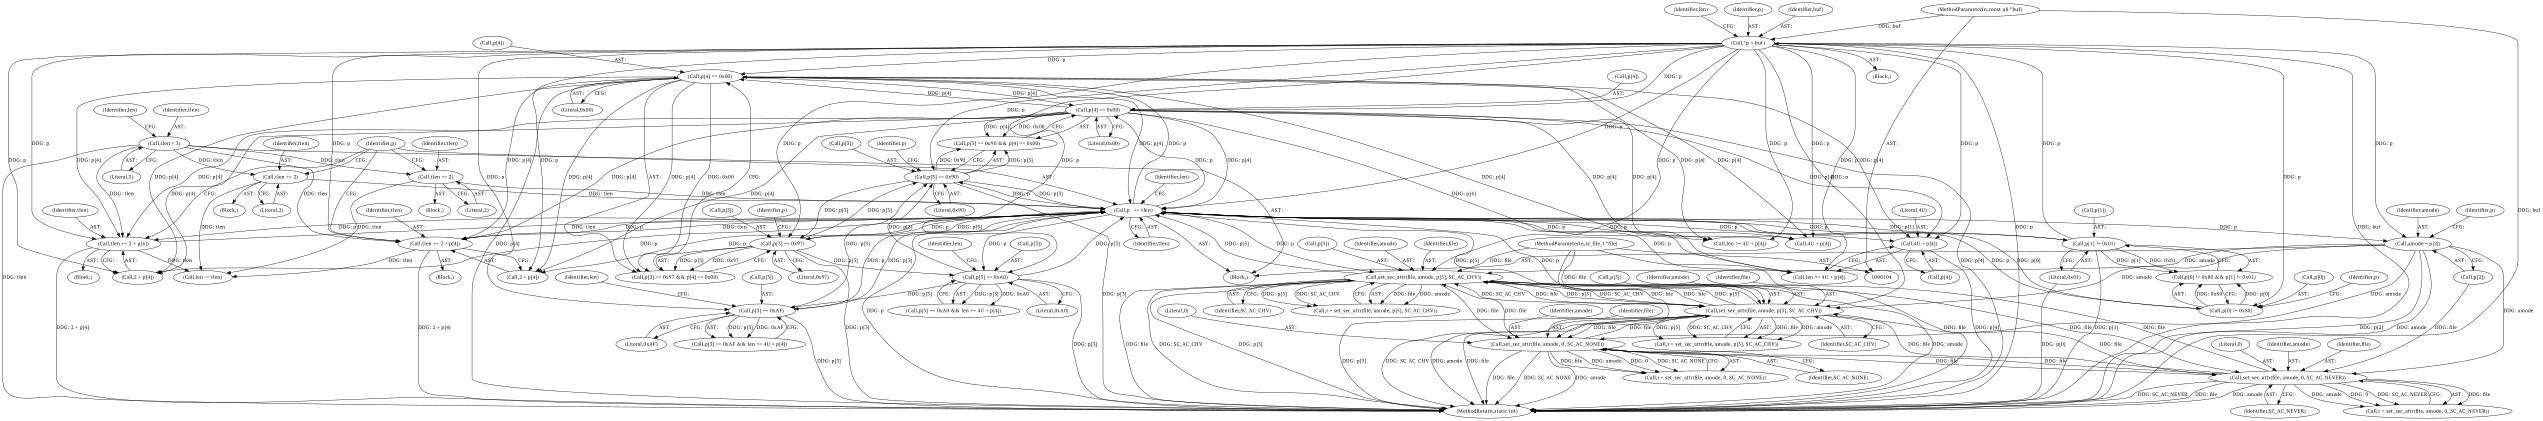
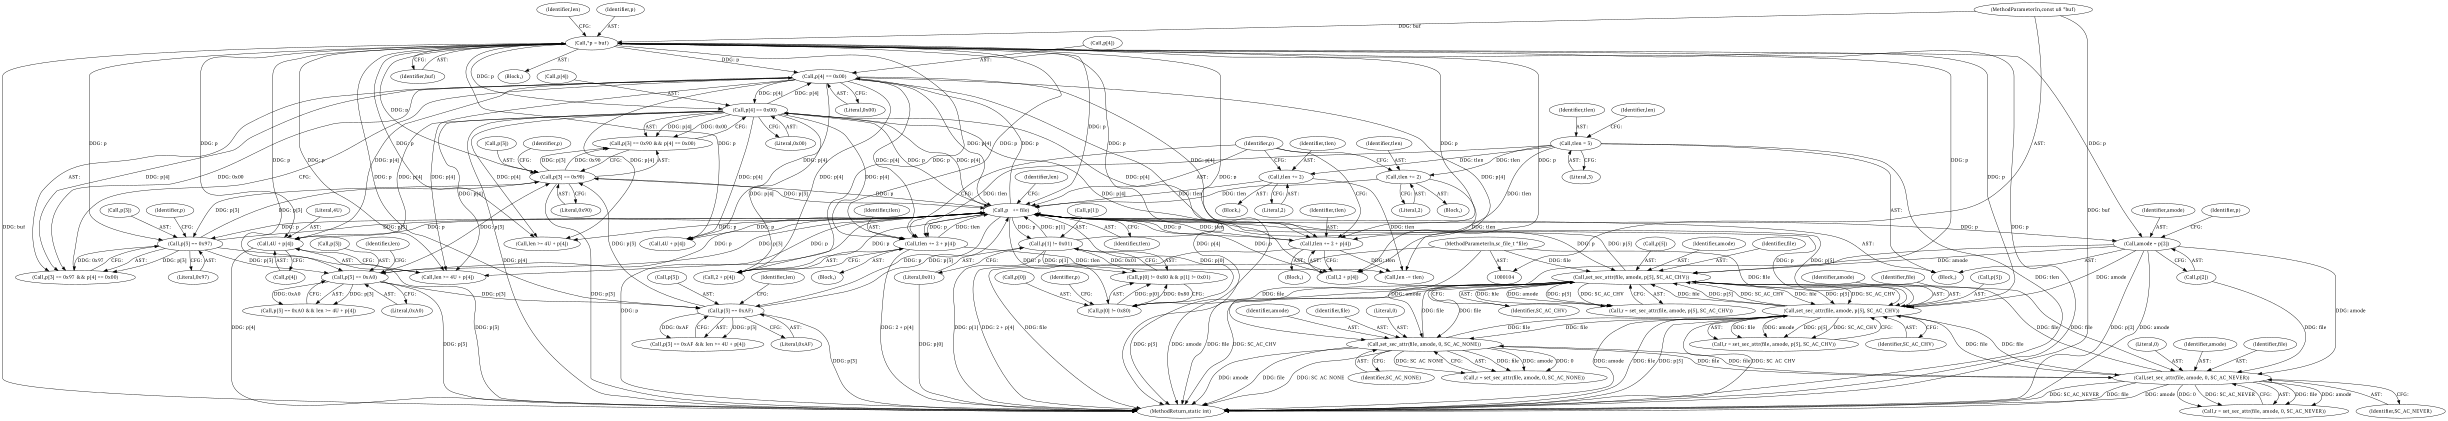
edge "(Call,*p = buf)" -> "(Identifier,buf)": added, label "CFG:"
node "(Call,p   += tlen)": label "(Call,p   += tlen)" -> "(Call,p   += file)"
